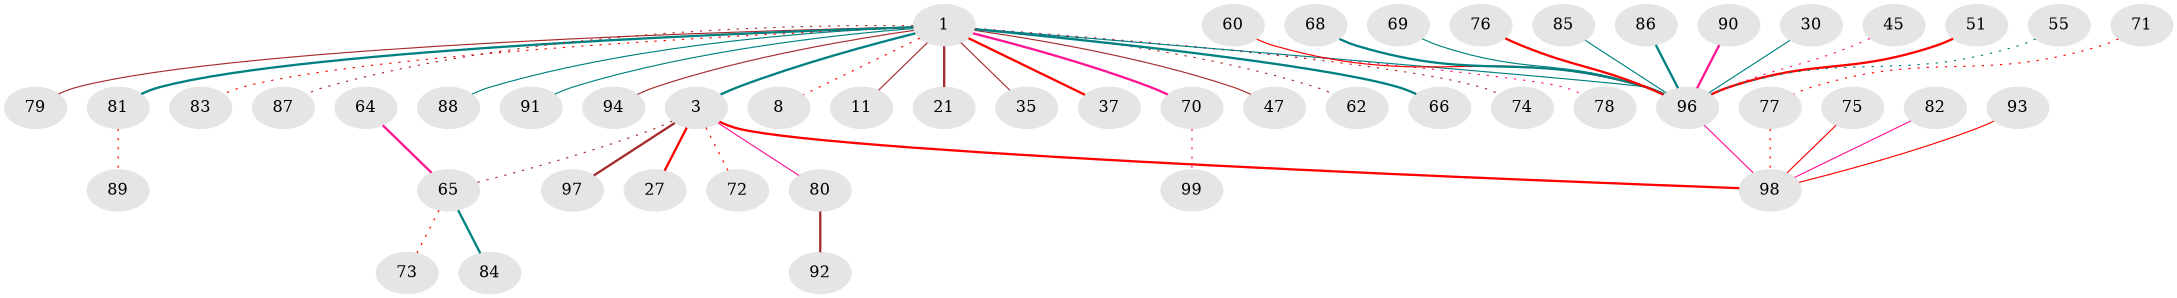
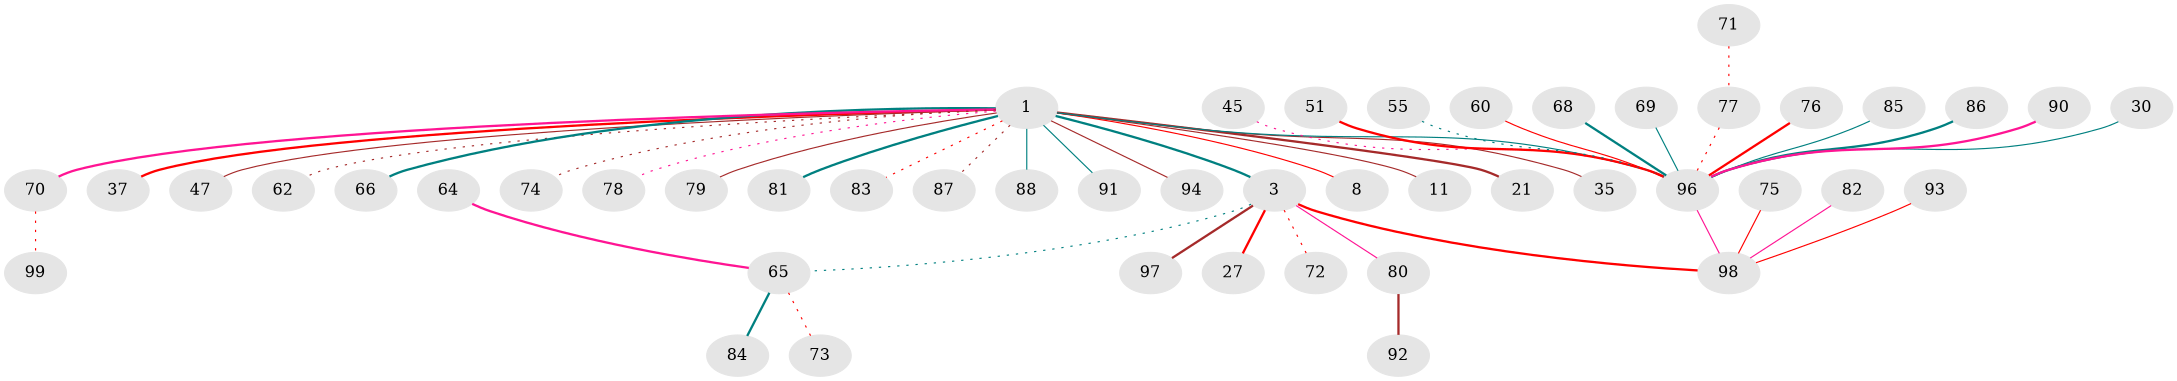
edge "1" -- "8": style dotted -> solid
edge "70" -- "99": color deeppink -> red
edge "77" -- "98": now "77" -- "96"
edge "3" -- "65": color brown -> teal
node "89": removed
